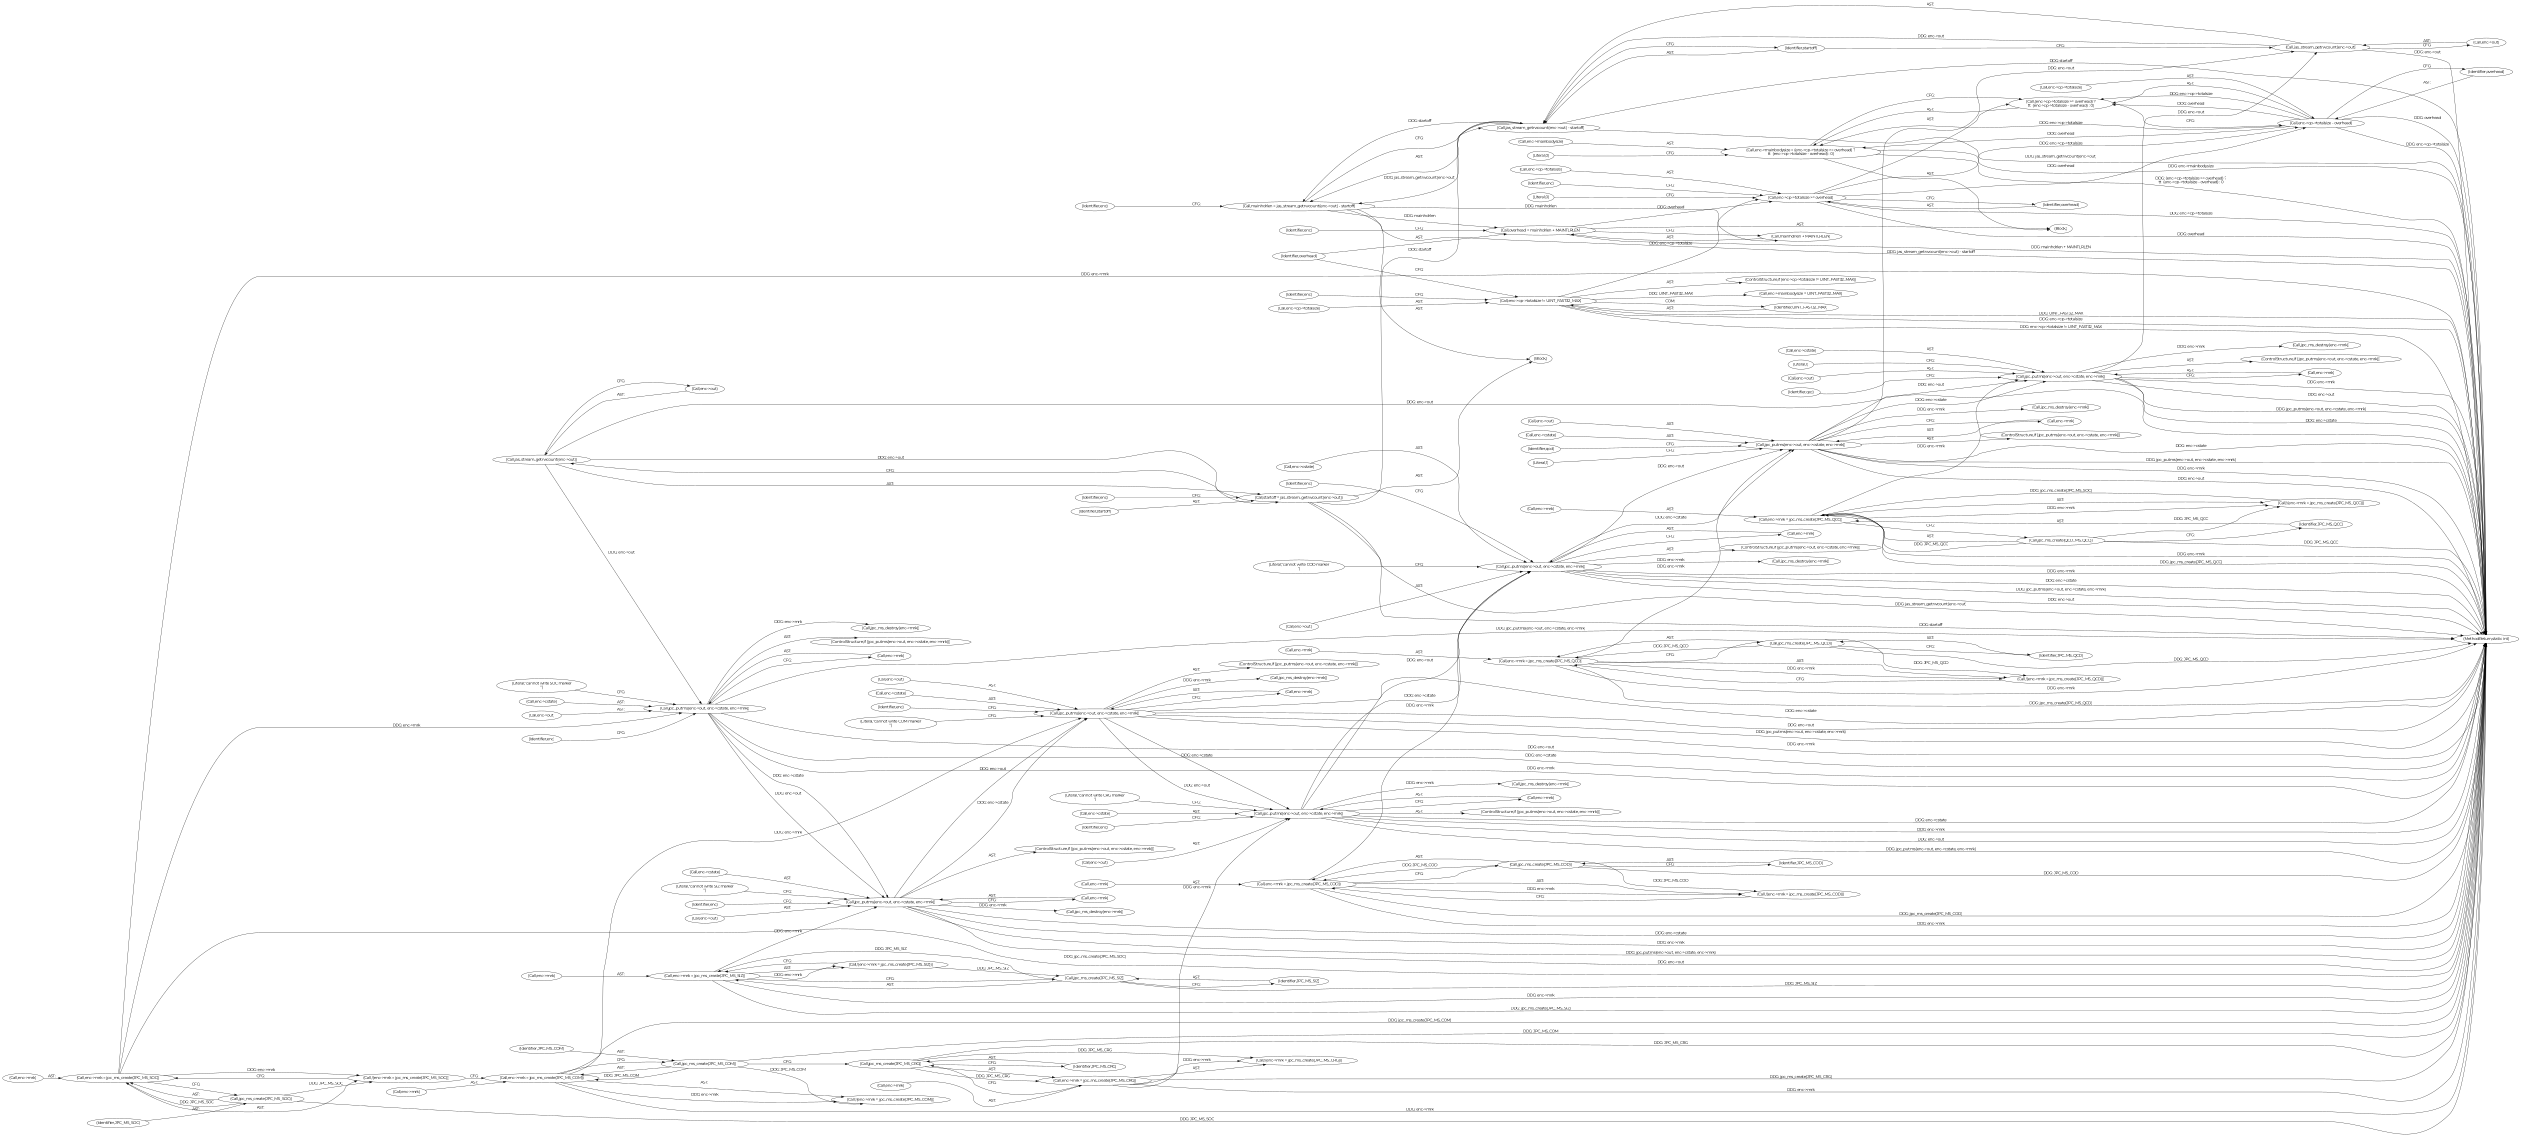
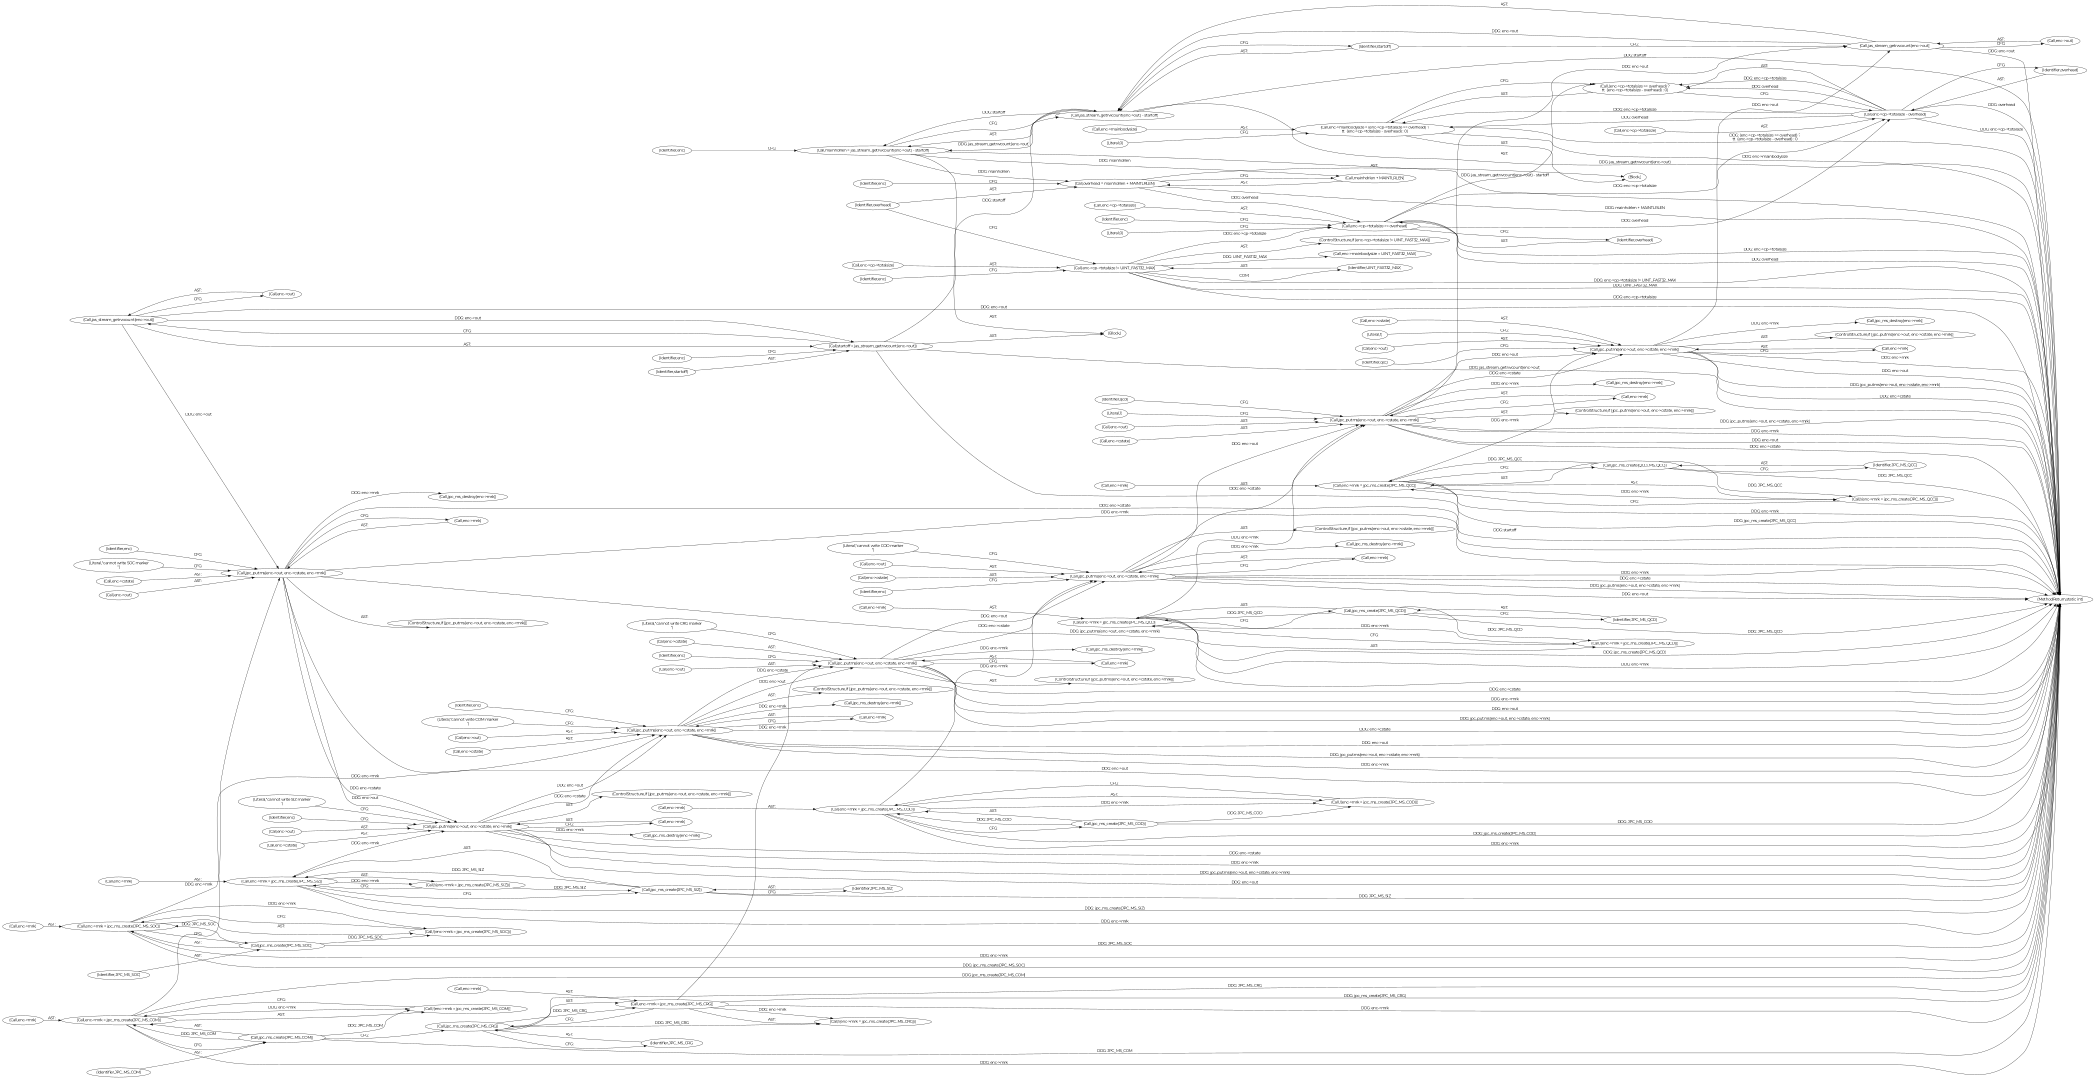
edge "(Call,!(enc->mrk = jpc_ms_create(JPC_MS_QCC)))" -> "(Call,enc->mrk = jpc_ms_create(JPC_MS_QCC))": label "DDG: jpc_ms_create(JPC_MS_SOC)" -> "CFG: "
edge "(Identifier,JPC_MS_QCC)" -> "(Call,enc->mrk = jpc_ms_create(JPC_MS_QCC))": now "(Identifier,JPC_MS_QCC)" -> "(Call,jpc_ms_create(QCD_MS_QCC))"
node "(Identifier,JPC_MS_COD)": removed
edge "(Call,!(enc->mrk = jpc_ms_create(JPC_MS_SOC)))" -> "(Call,enc->mrk = jpc_ms_create(JPC_MS_COM))": now "(Call,!(enc->mrk = jpc_ms_create(JPC_MS_COM)))" -> "(Call,enc->mrk = jpc_ms_create(JPC_MS_COM))"
